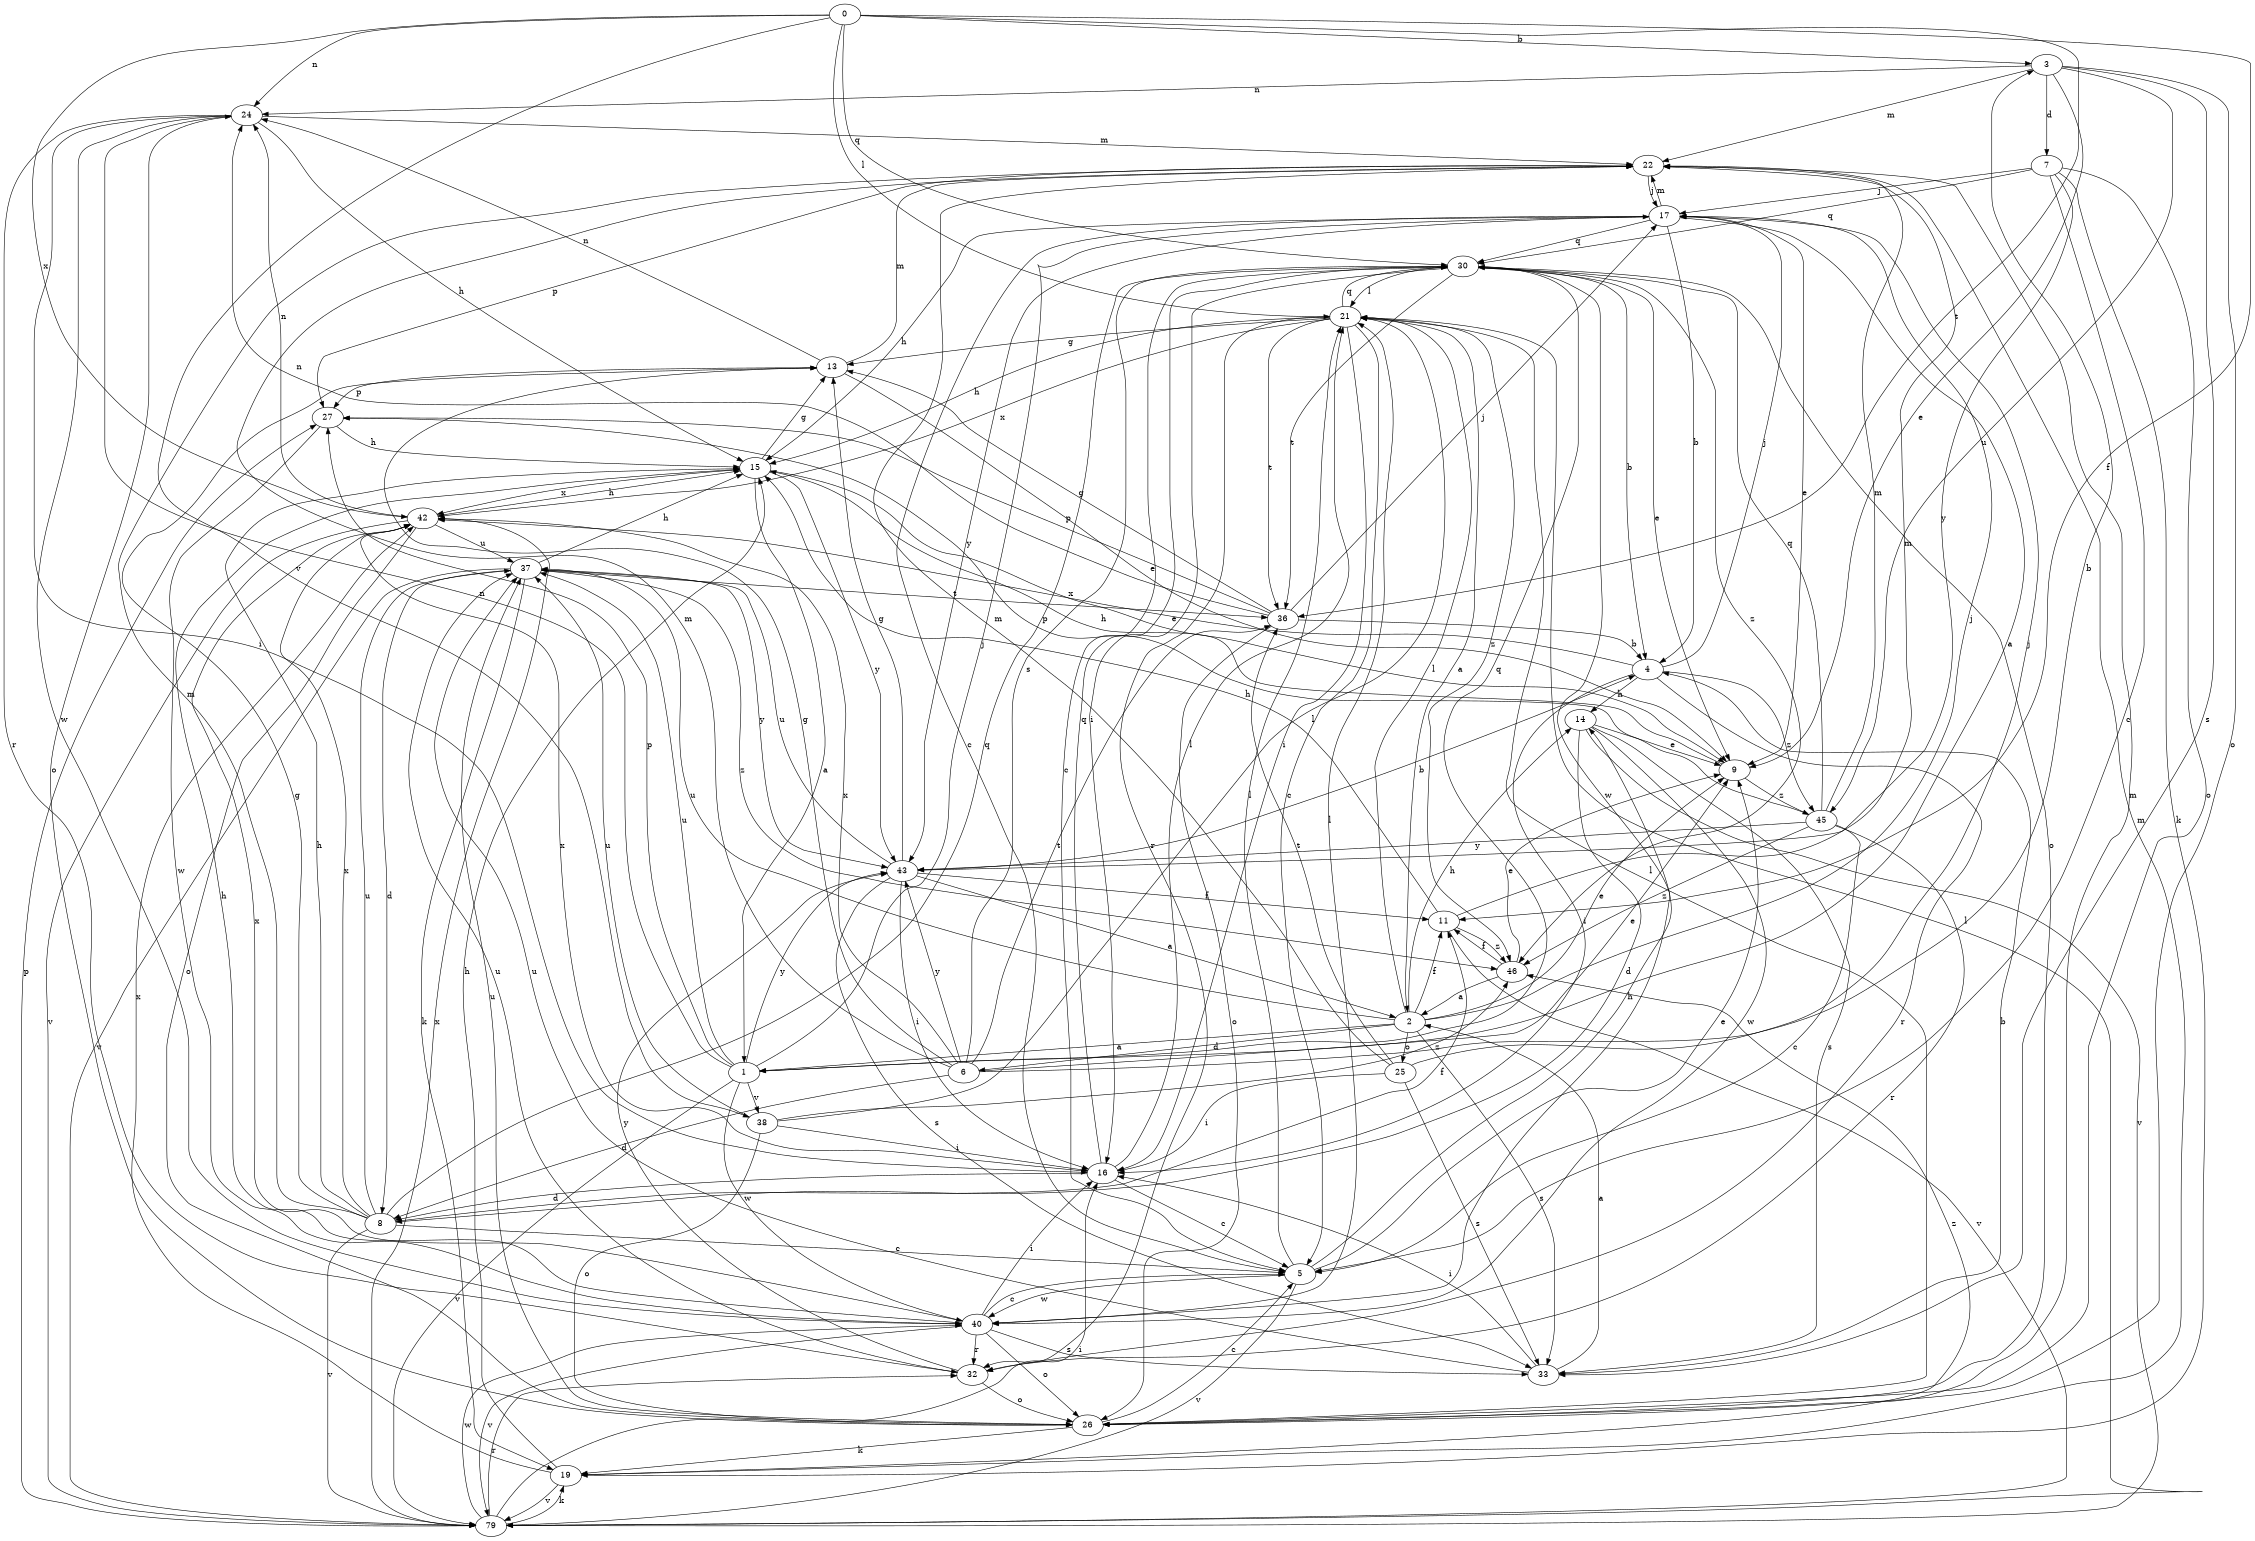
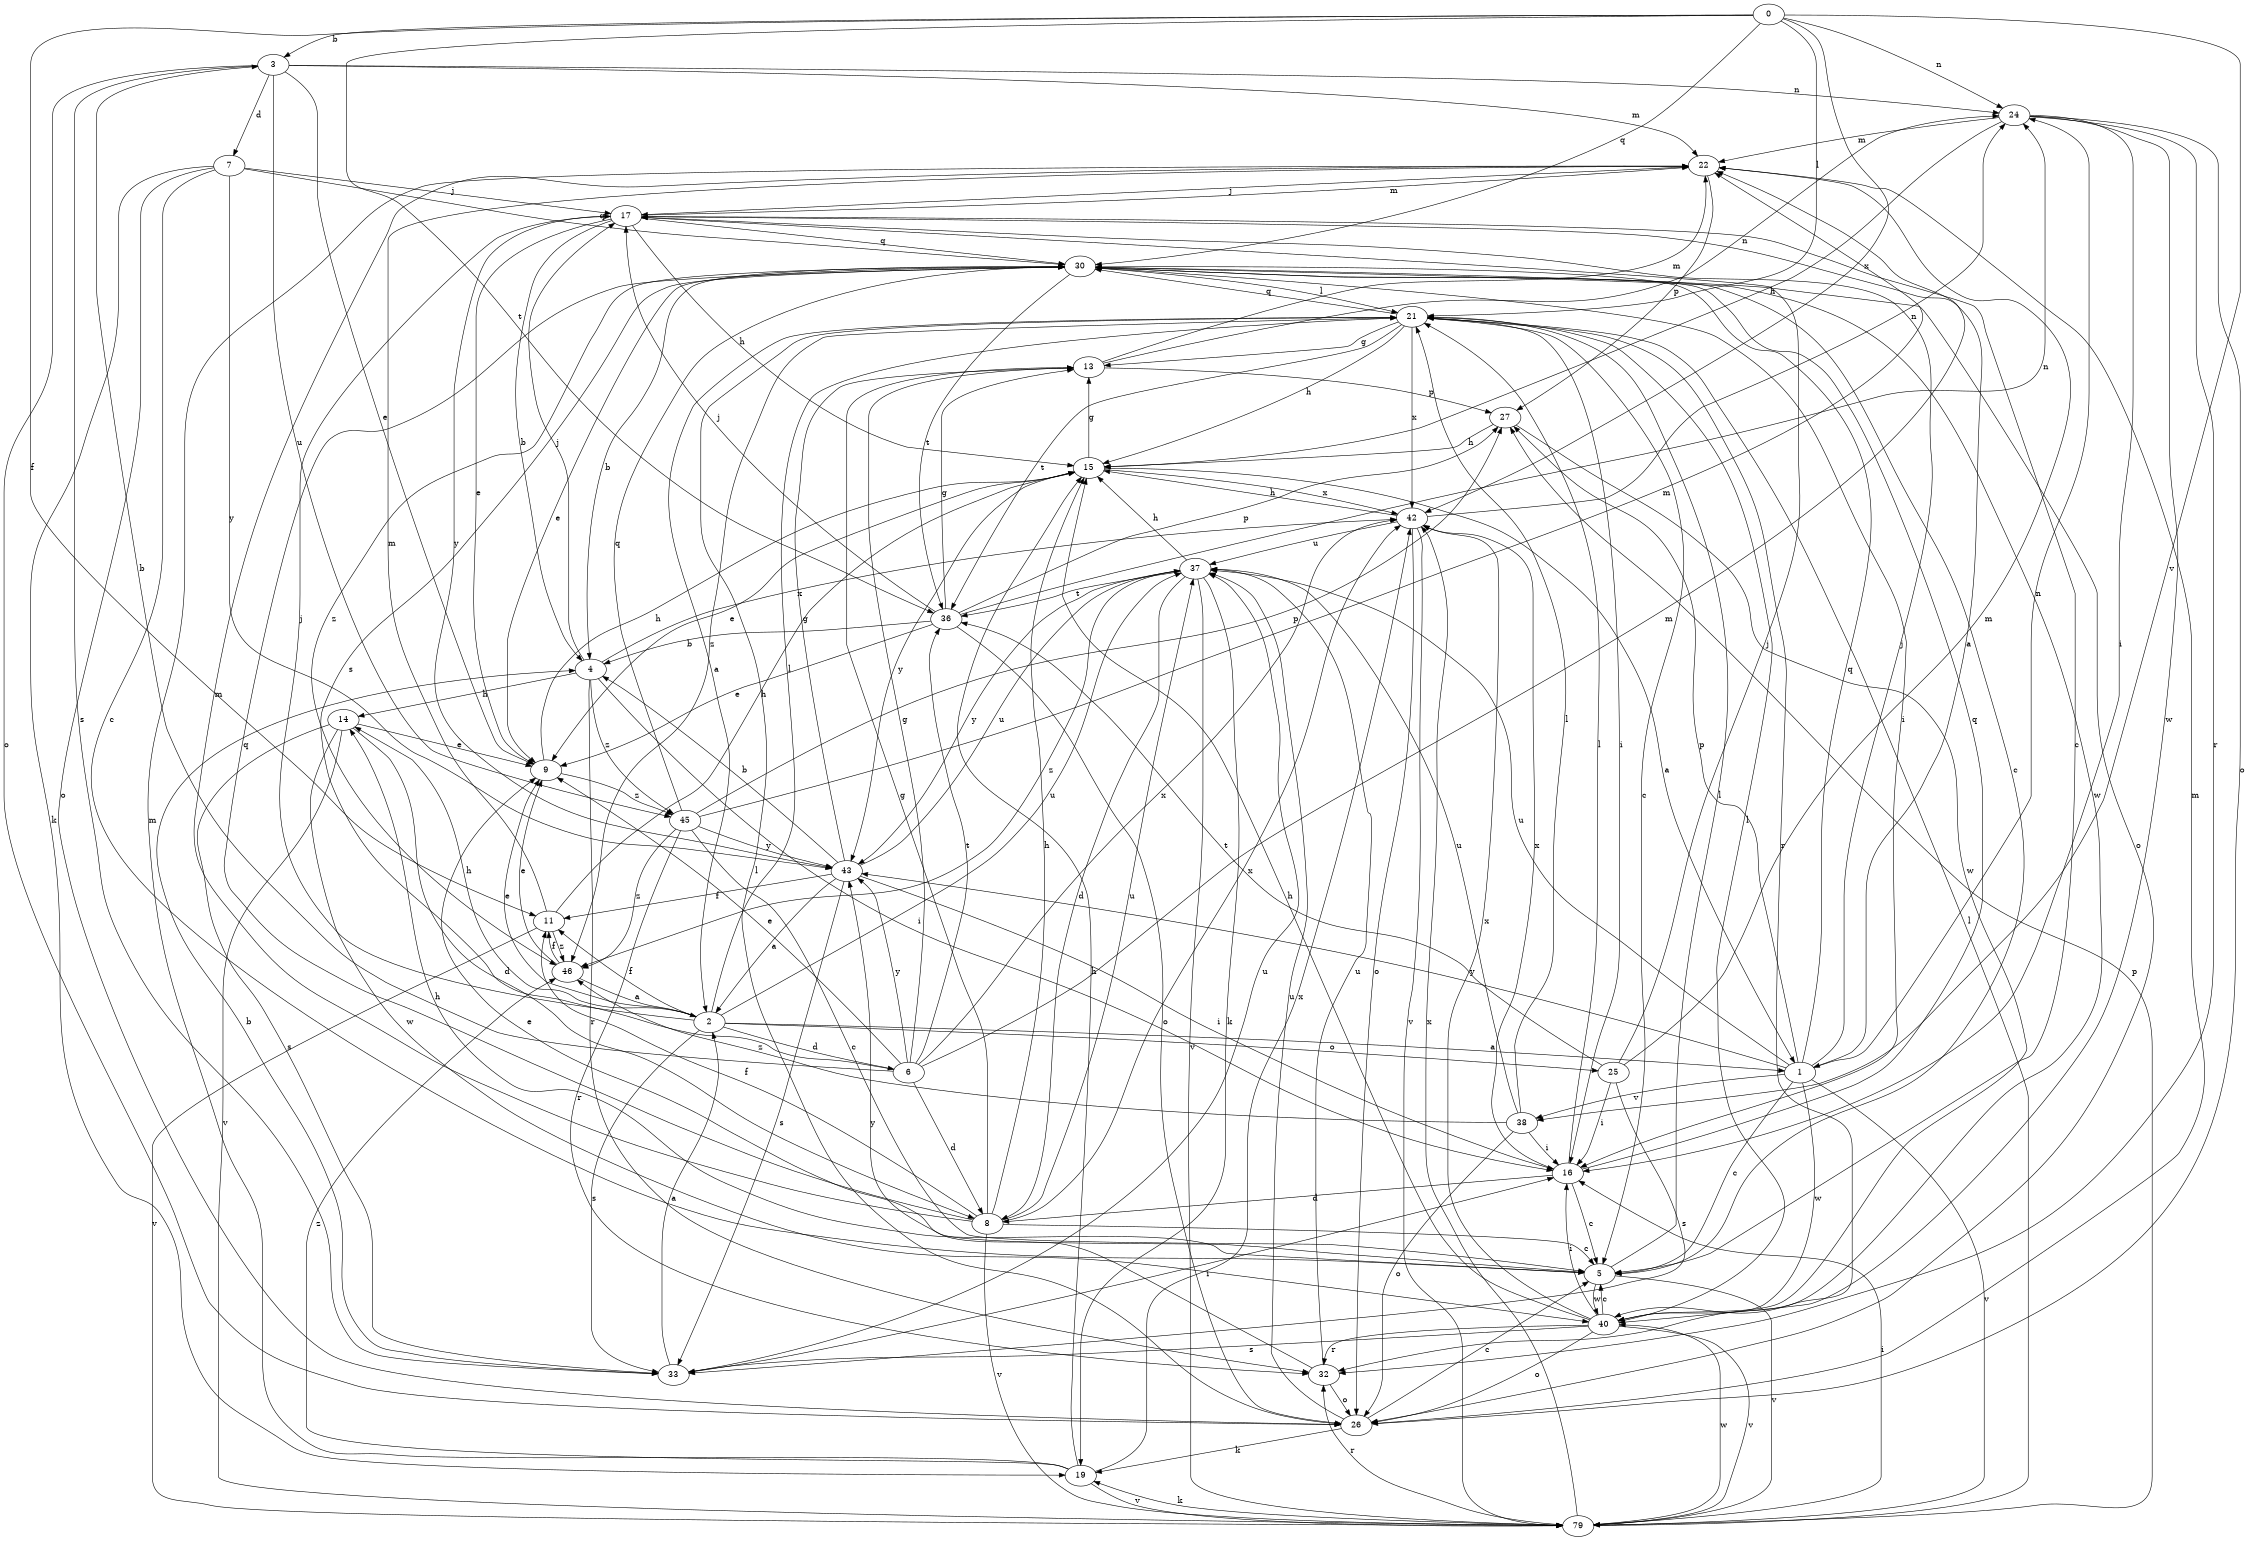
edge "13" -> "9": now "36" -> "9"
edge "1" -> "5": added, label "c"
